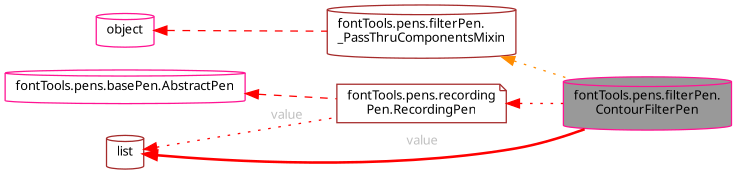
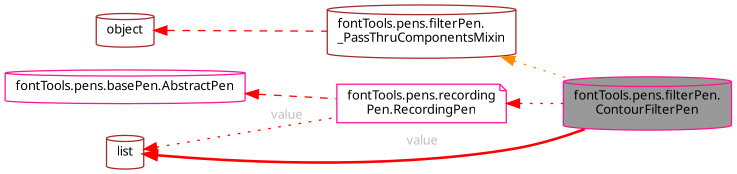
node "object": color deeppink -> brown
node "fontTools.pens.recording Pen.RecordingPen": color brown -> deeppink
